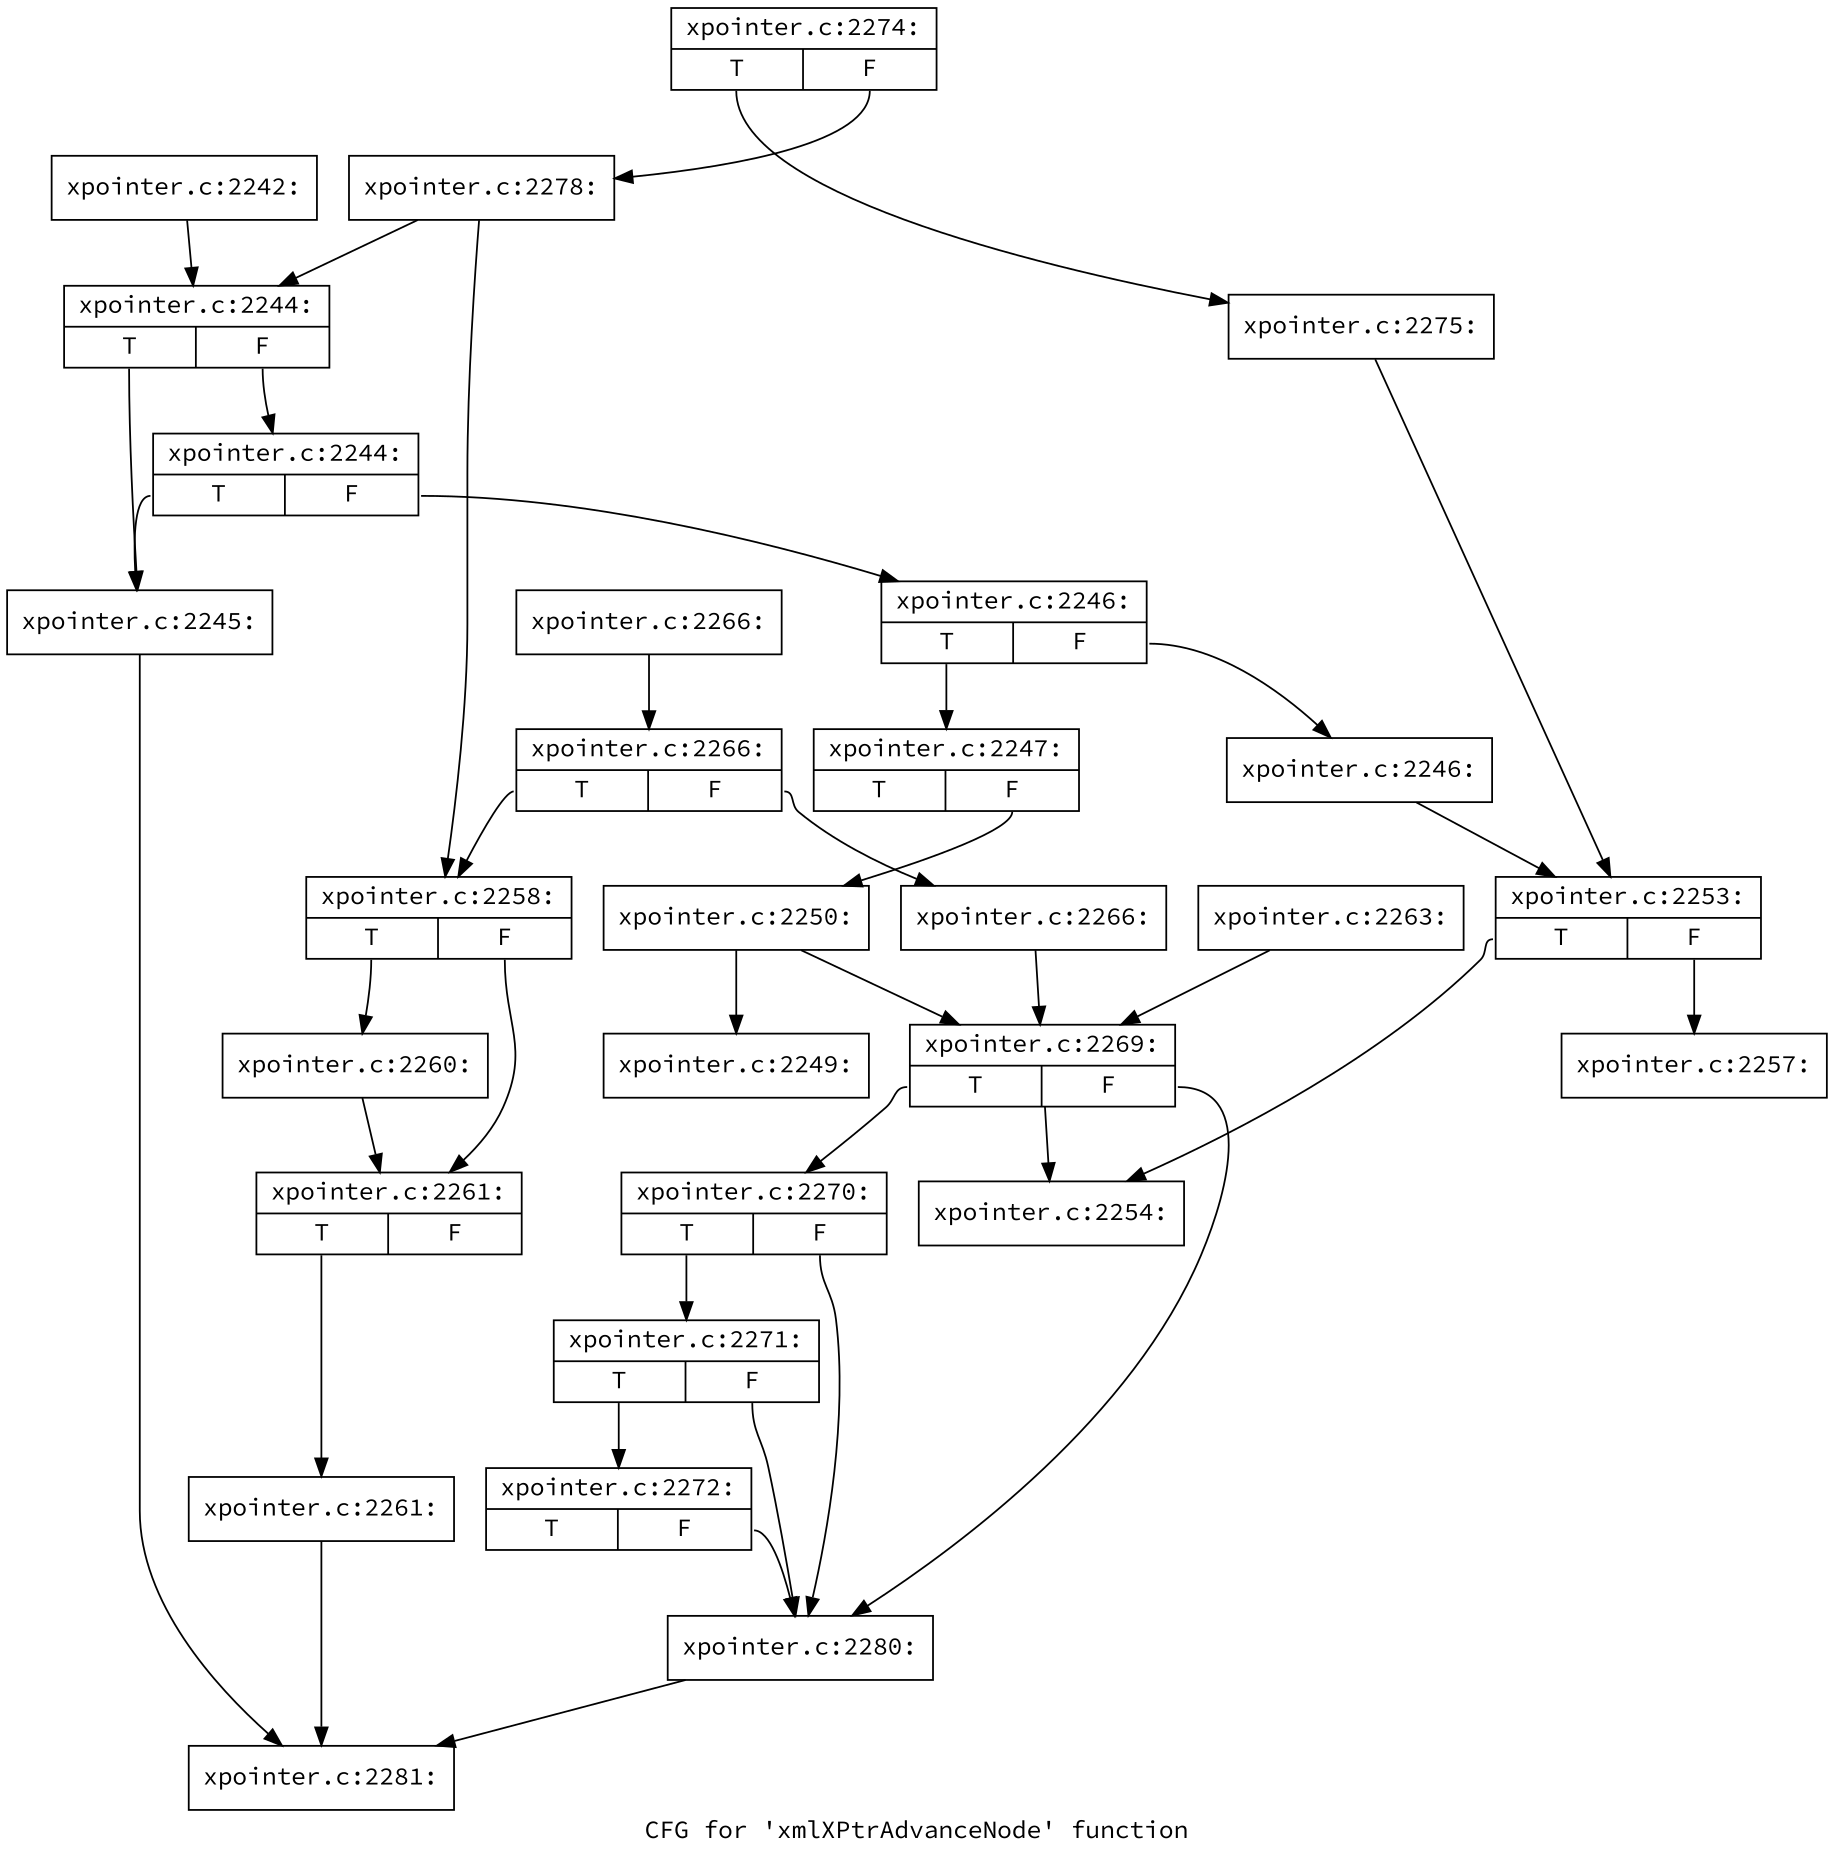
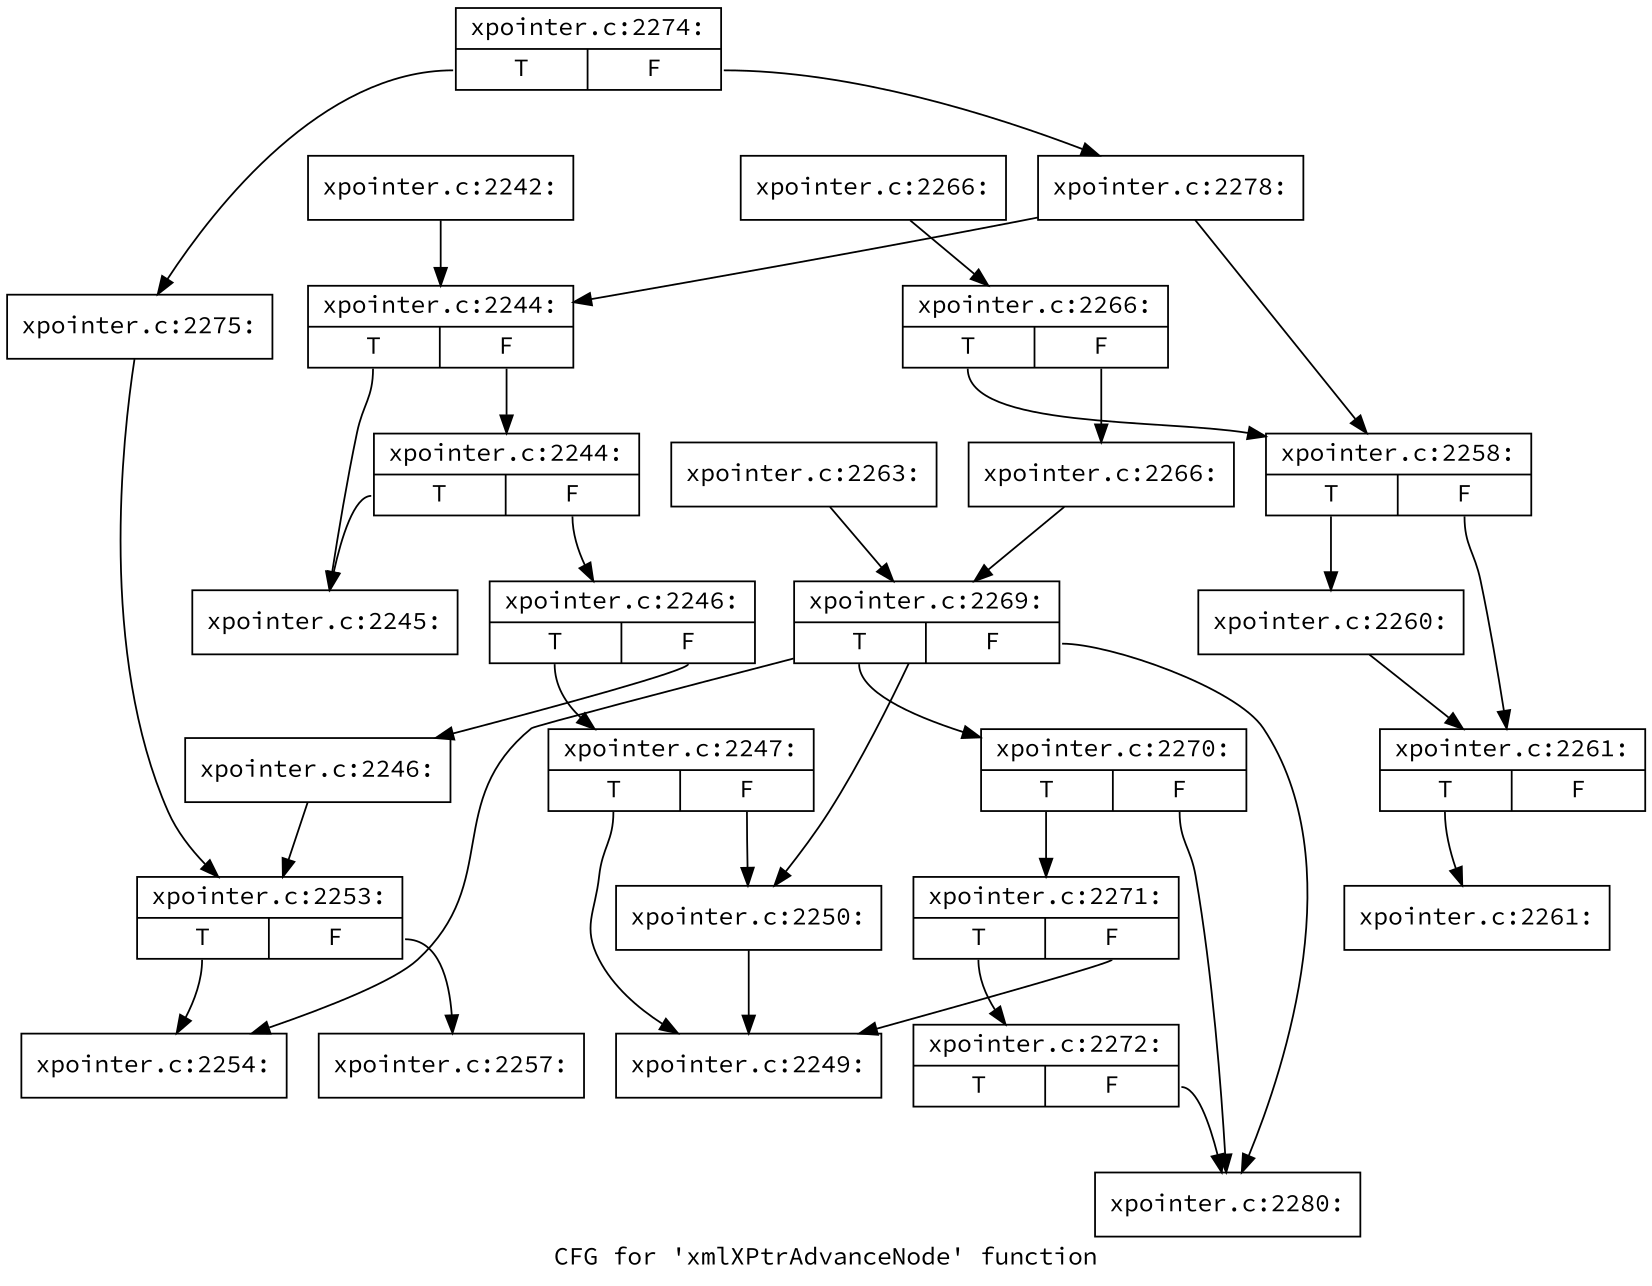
edge "xpointer.c:2247:" -> "xpointer.c:2249:": added
edge "xpointer.c:2250:" -> "xpointer.c:2269:": reversed
edge "xpointer.c:2271:" -> "xpointer.c:2280:": now "xpointer.c:2271:" -> "xpointer.c:2249:"
node "xpointer.c:2281:": removed
